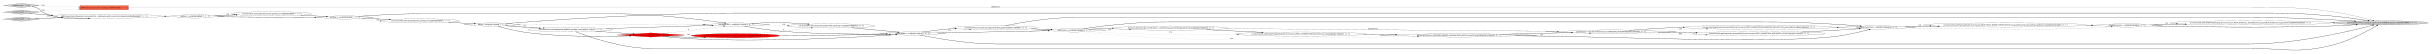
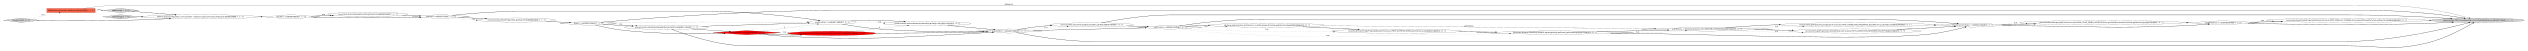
edge "saveSettings['1', '0', '0']" -> "DBPDataSourceContainer dataSource@@@2@@@['1', '1', '1']": reversed
node "userNameText != null@@@13@@@['0', '0', '1']": shape diamond -> ellipse
edge "trustServerCertificate != null@@@31@@@['0', '0', '1']" -> "showAllSchemas != null@@@34@@@['0', '0', '1']": style dashed -> bold
